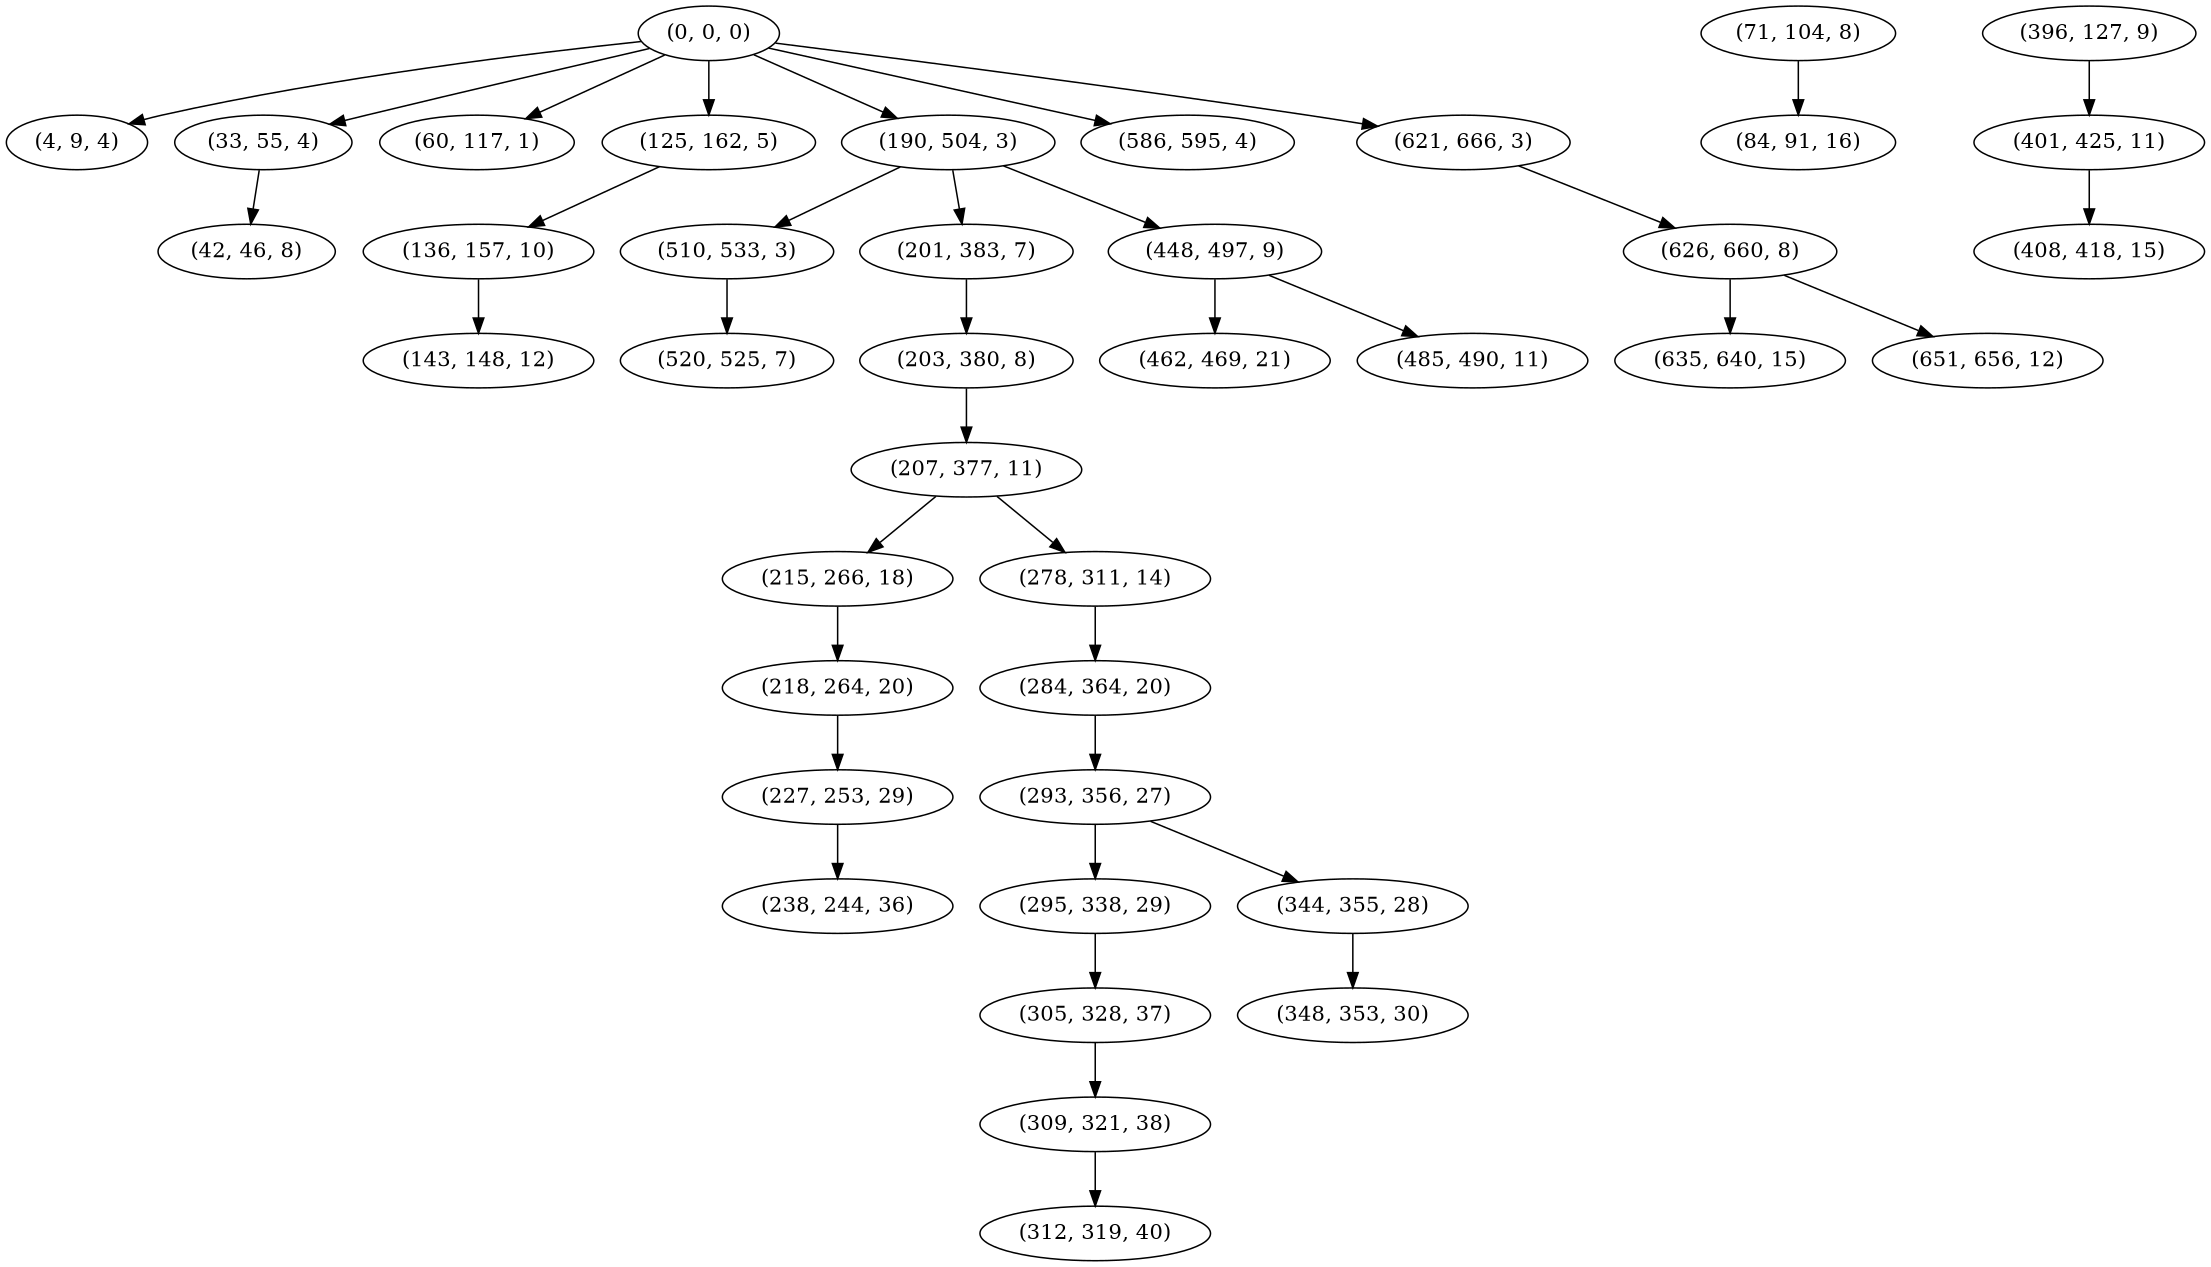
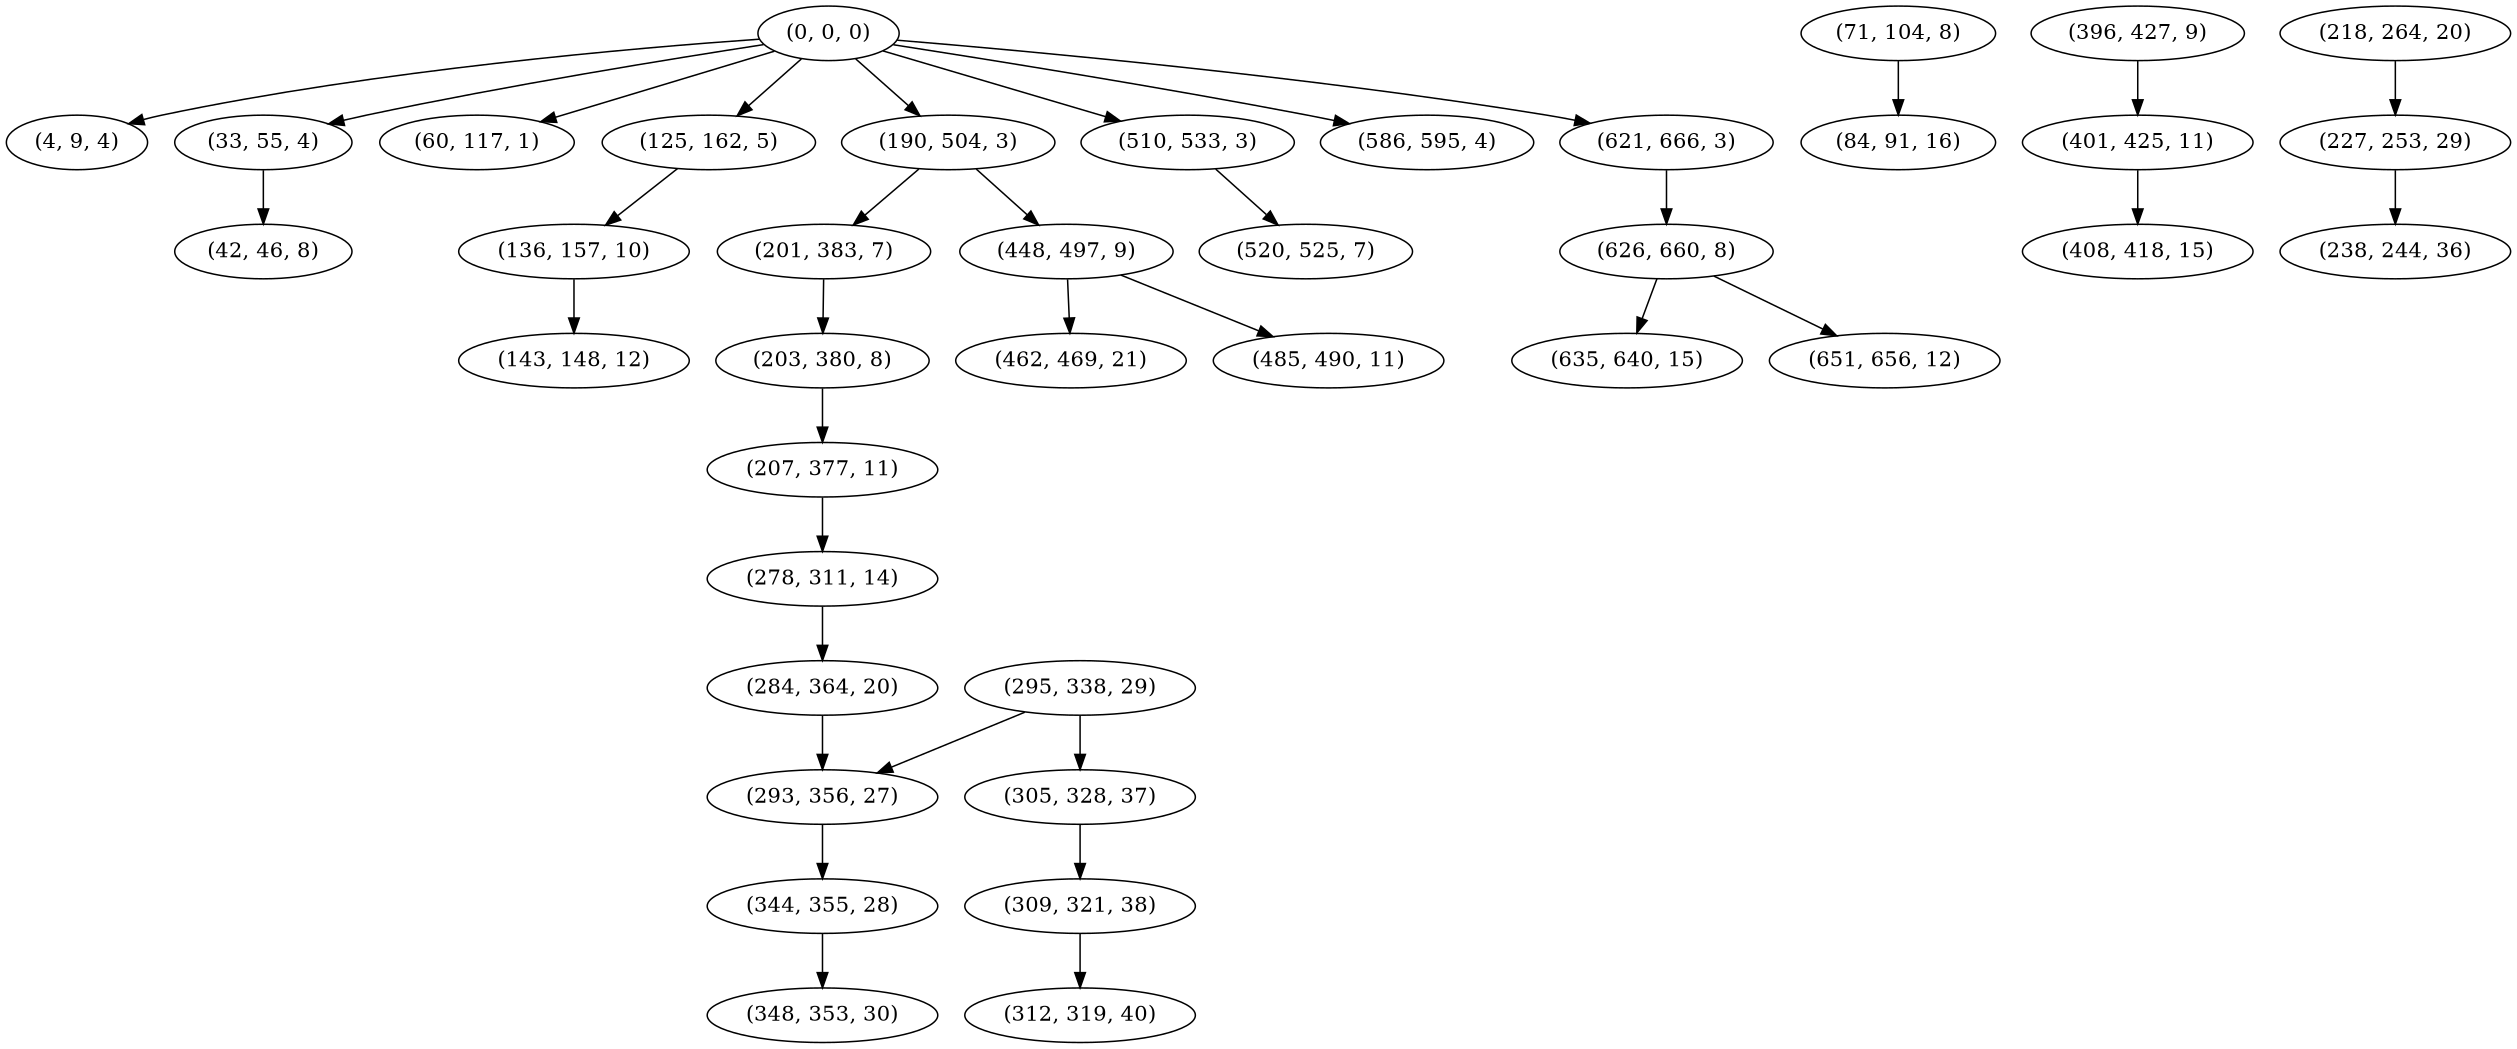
node "(396, 127, 9)": label "(396, 127, 9)" -> "(396, 427, 9)"
edge "(190, 504, 3)" -> "(510, 533, 3)": now "(0, 0, 0)" -> "(510, 533, 3)"
node "(215, 266, 18)": removed
edge "(293, 356, 27)" -> "(295, 338, 29)": reversed
